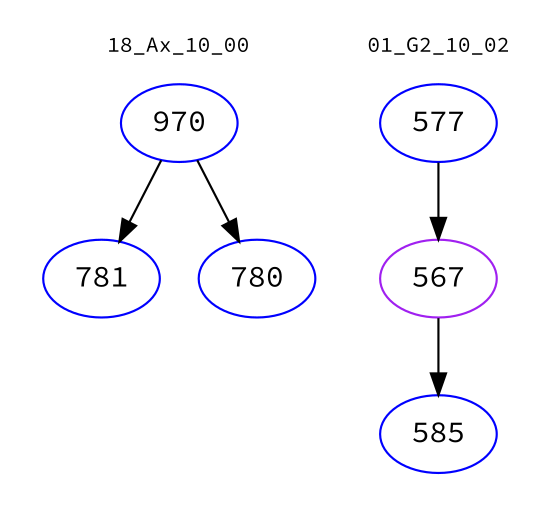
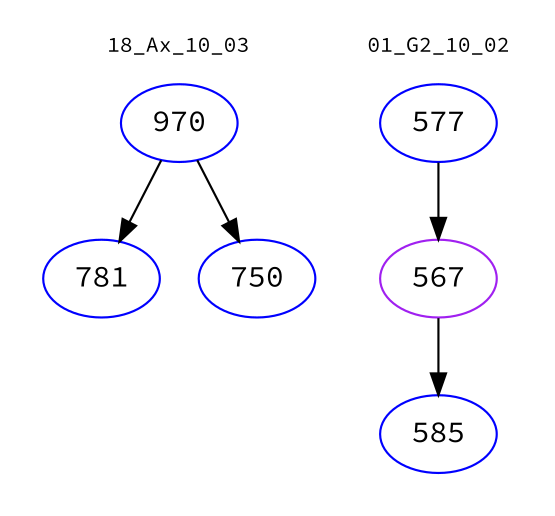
cluster "18_Ax_10_00": label "18_Ax_10_00" -> "18_Ax_10_03"
node "780": label "780" -> "750"
